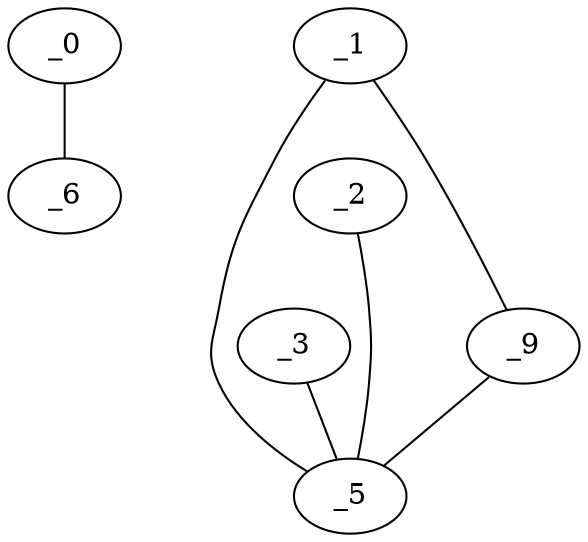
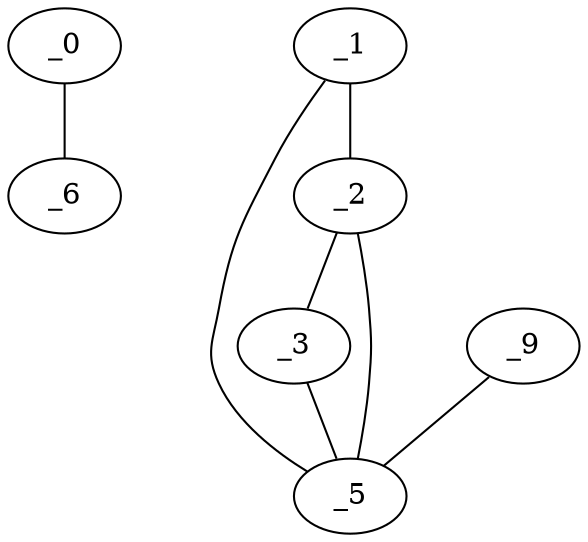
edge "_1" -- "_9": now "_1" -- "_2"
edge "_2" -- "_3": added
